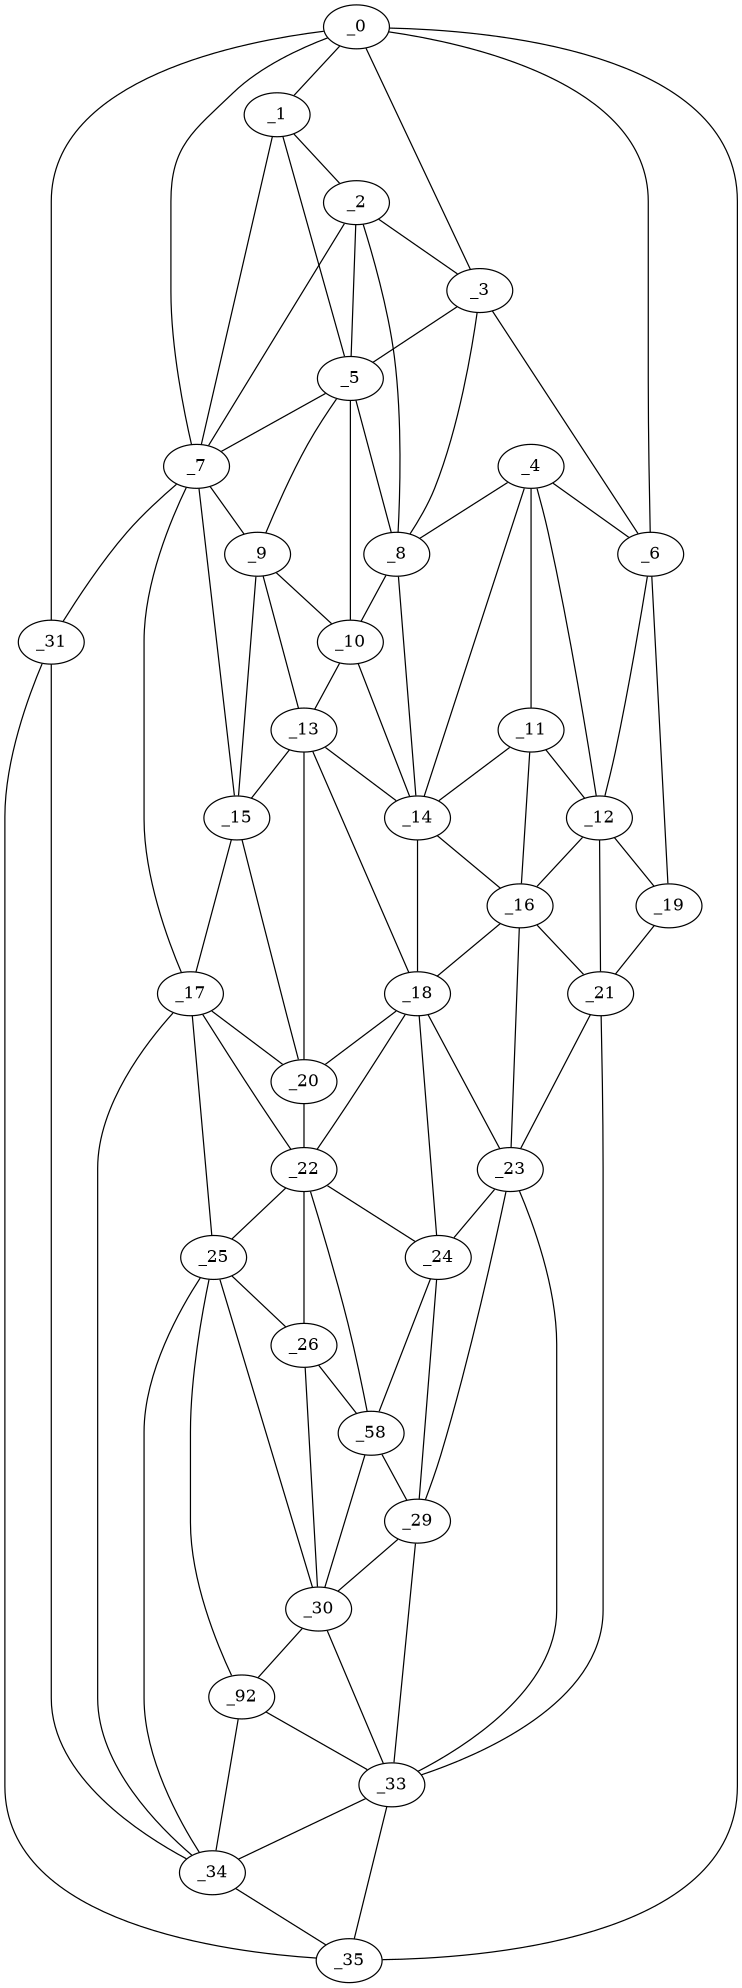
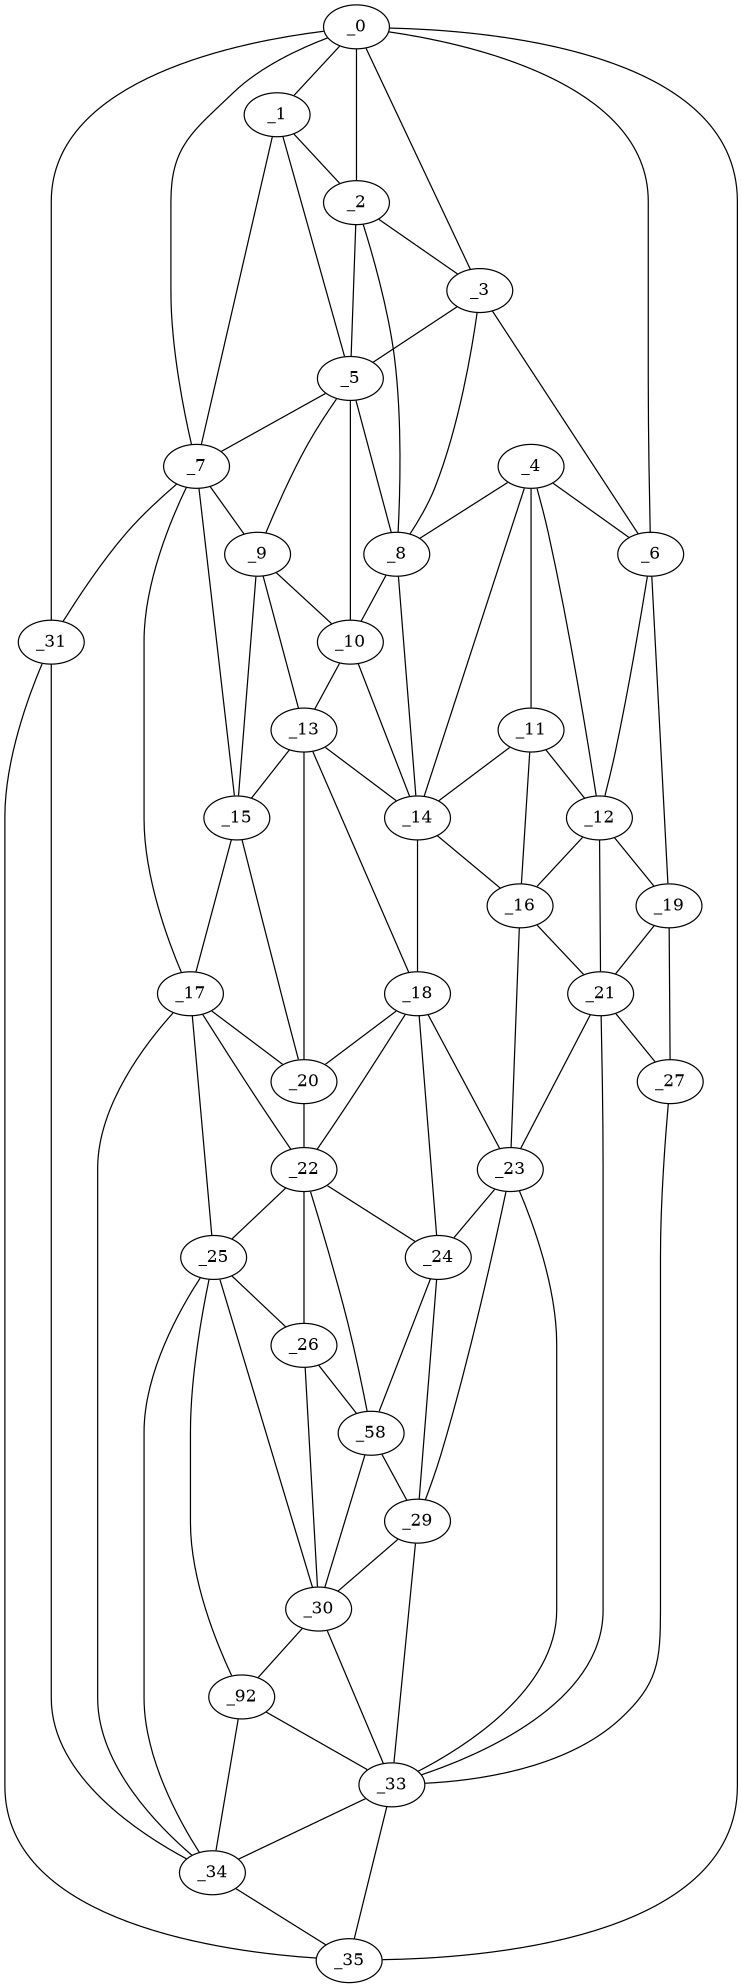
edge "_2" -- "_7": now "_2" -- "_0"
edge "_16" -- "_18": removed
node "_27": added
